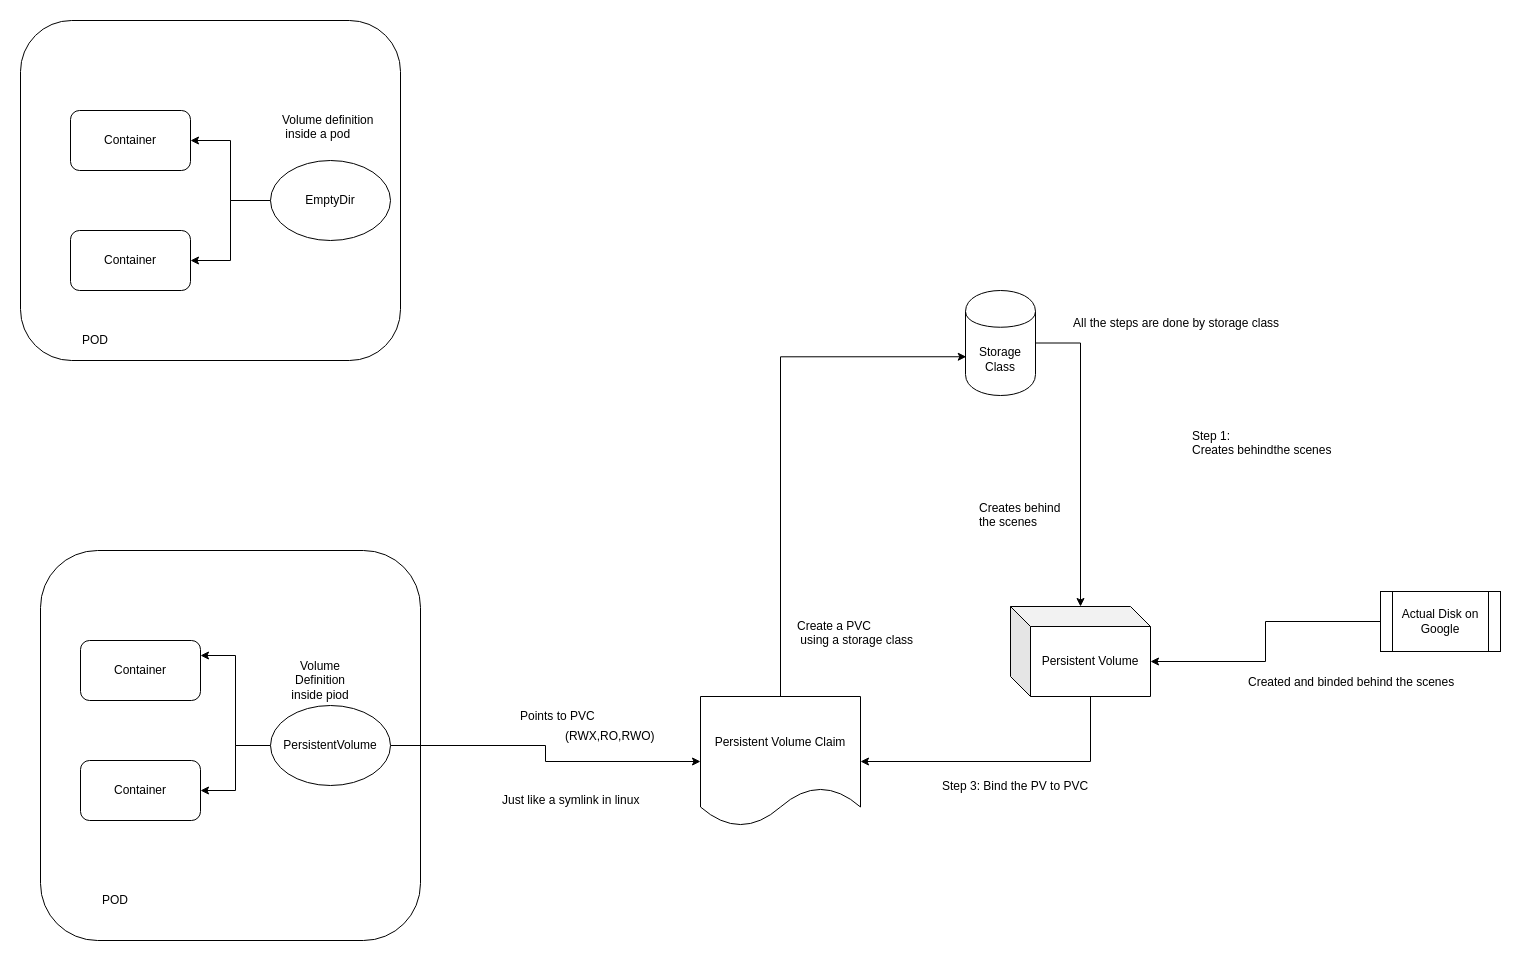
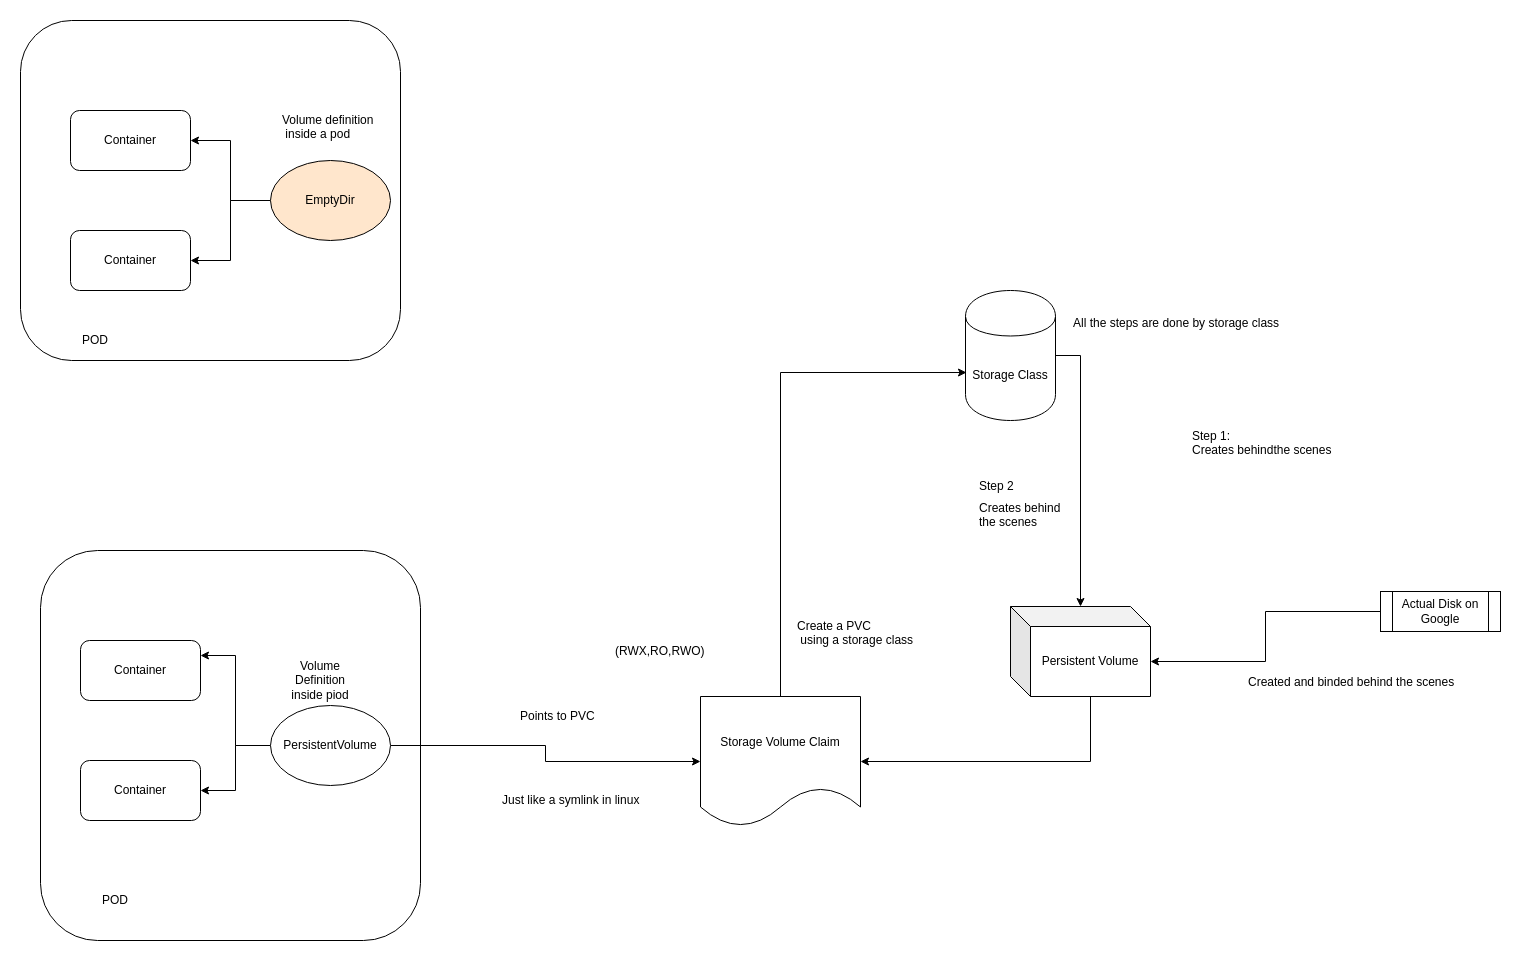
node "EmptyDir": fillcolor #ffffff -> #ffe6cc
node "Storage Class": size 70x105 -> 90x130
node "Step 2": added
node "Actual Disk on Google": size 120x60 -> 120x40
node "(RWX,RO,RWO)": moved (619, 737) -> (669, 652)
node "Persistent Volume Claim": label "Persistent Volume Claim" -> "Storage Volume Claim"
node "Step 3: Bind the PV to PVC": removed
